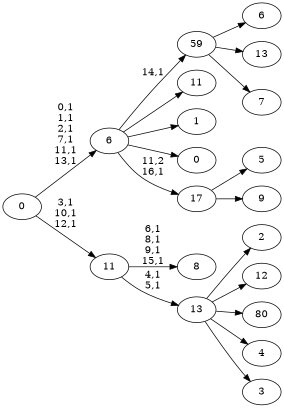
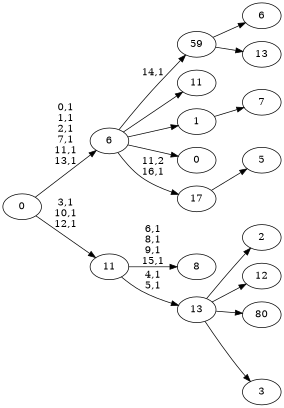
edge "59" -> "7": now "1" -> "7"
node "9": removed
node "4": removed
